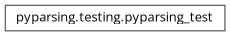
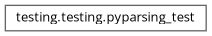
node "pyparsing.testing.pyparsing_test": label "pyparsing.testing.pyparsing_test" -> "testing.testing.pyparsing_test"
